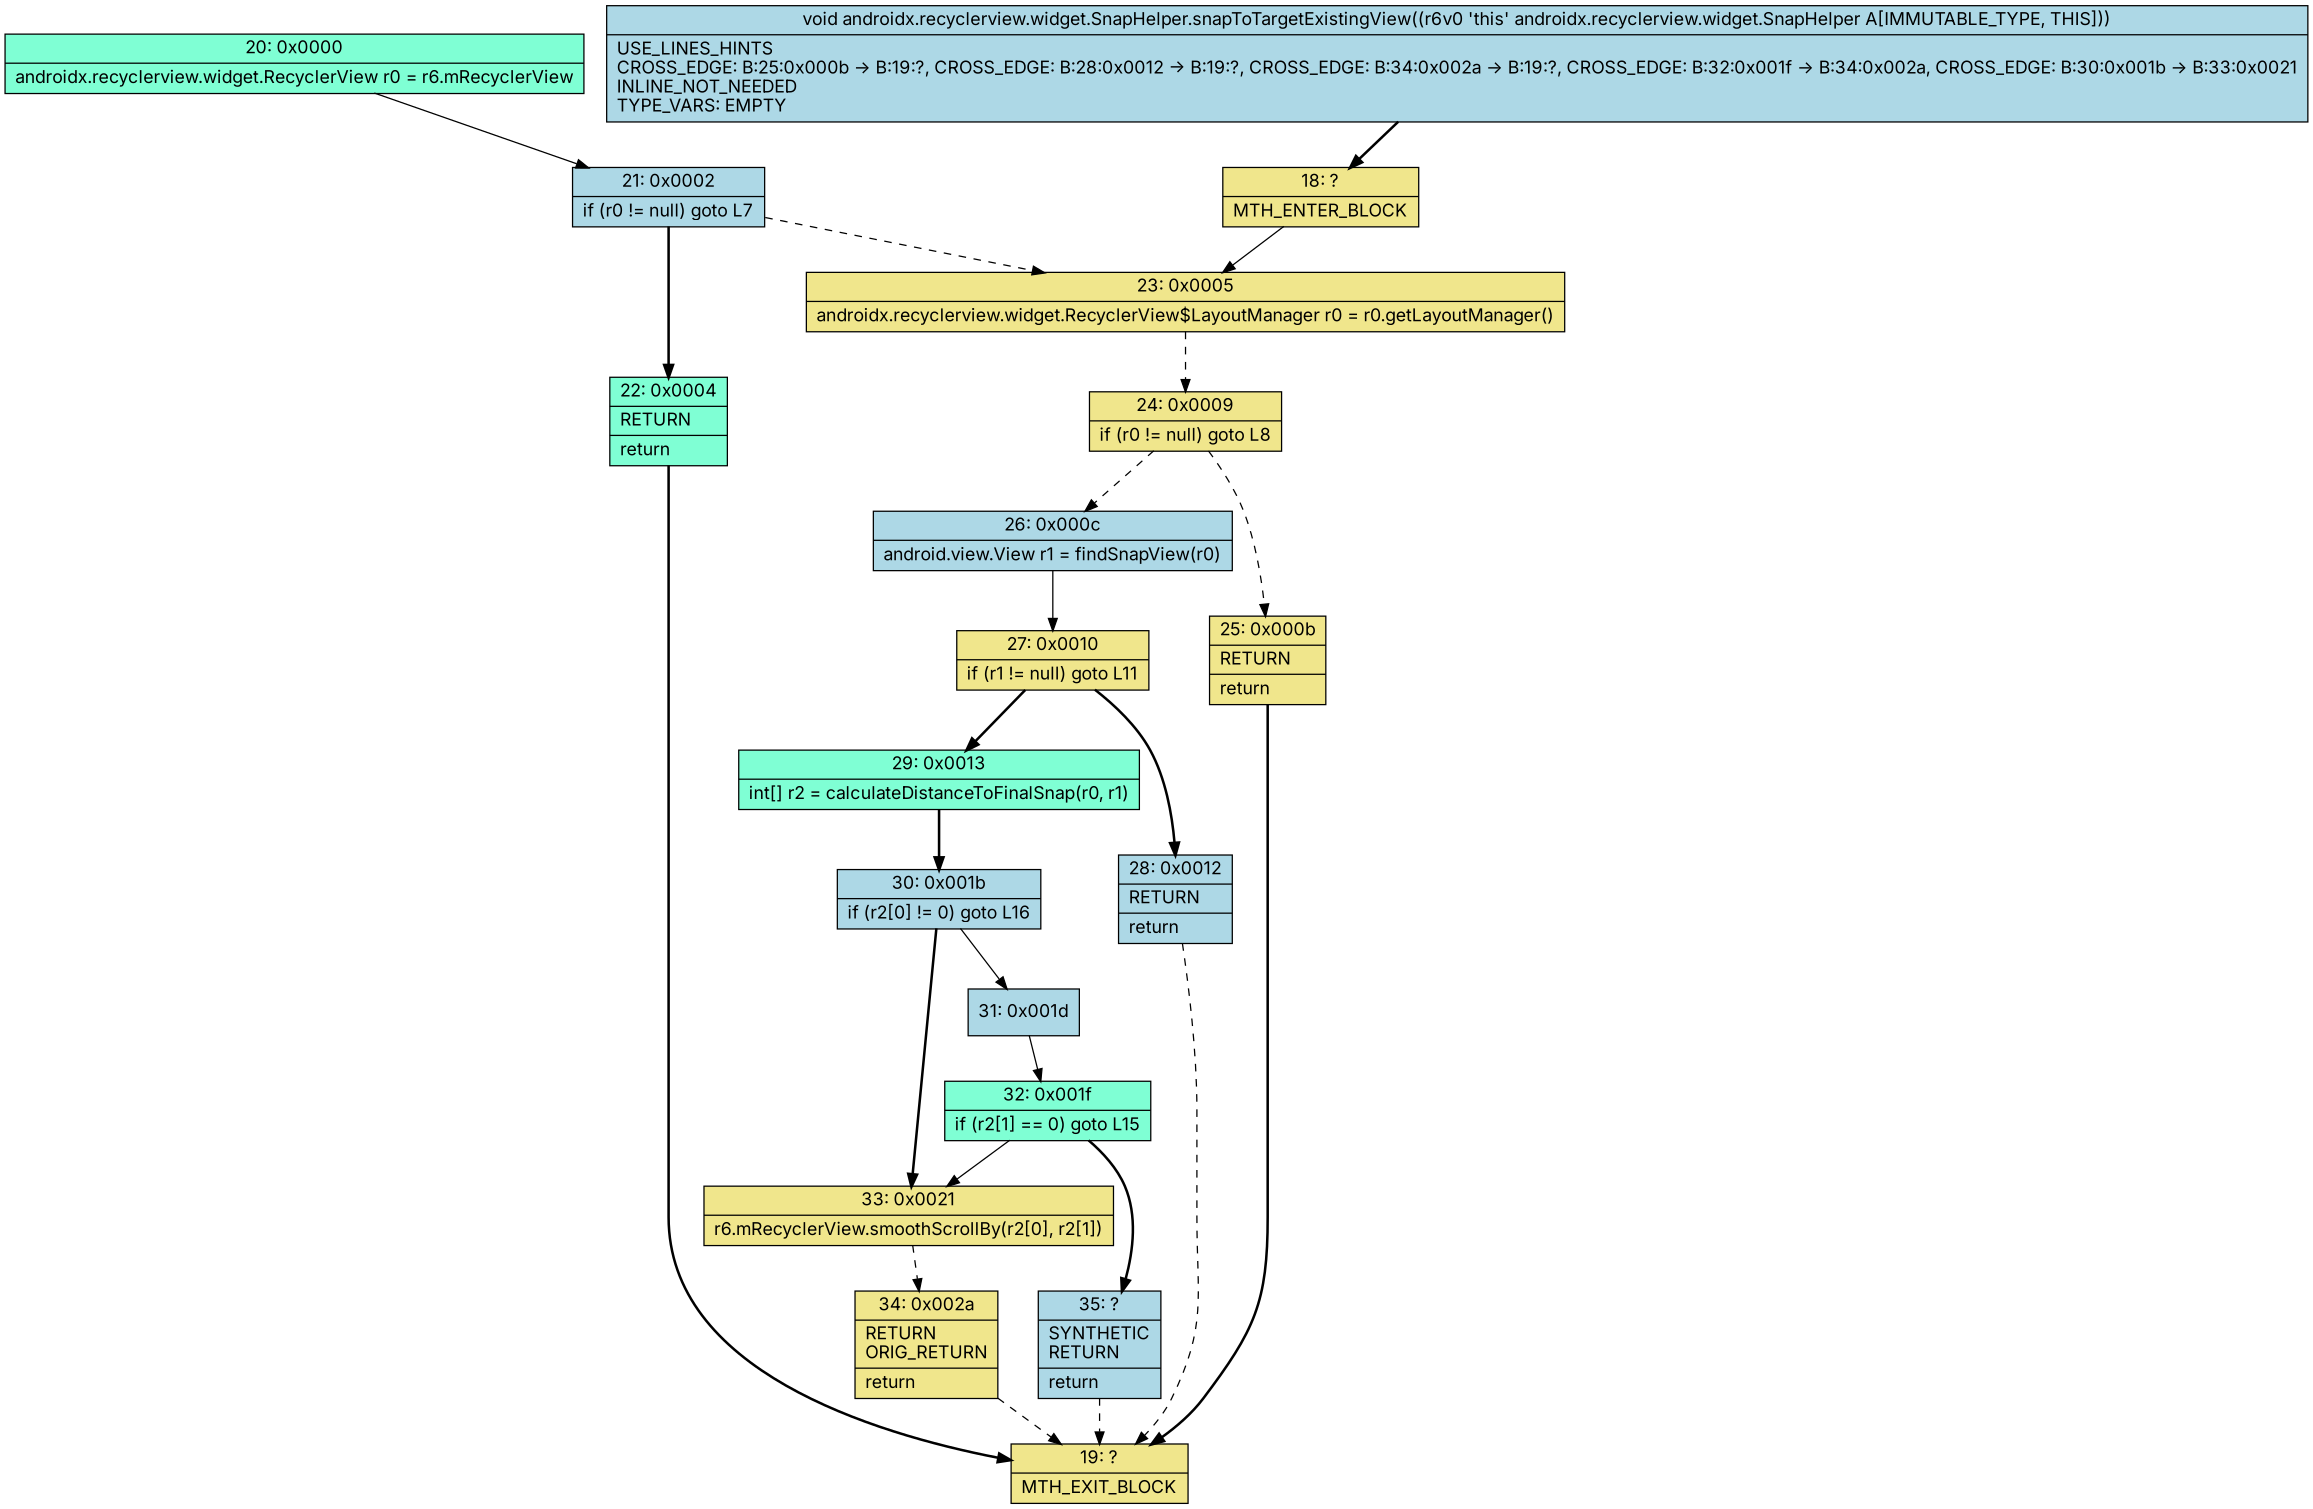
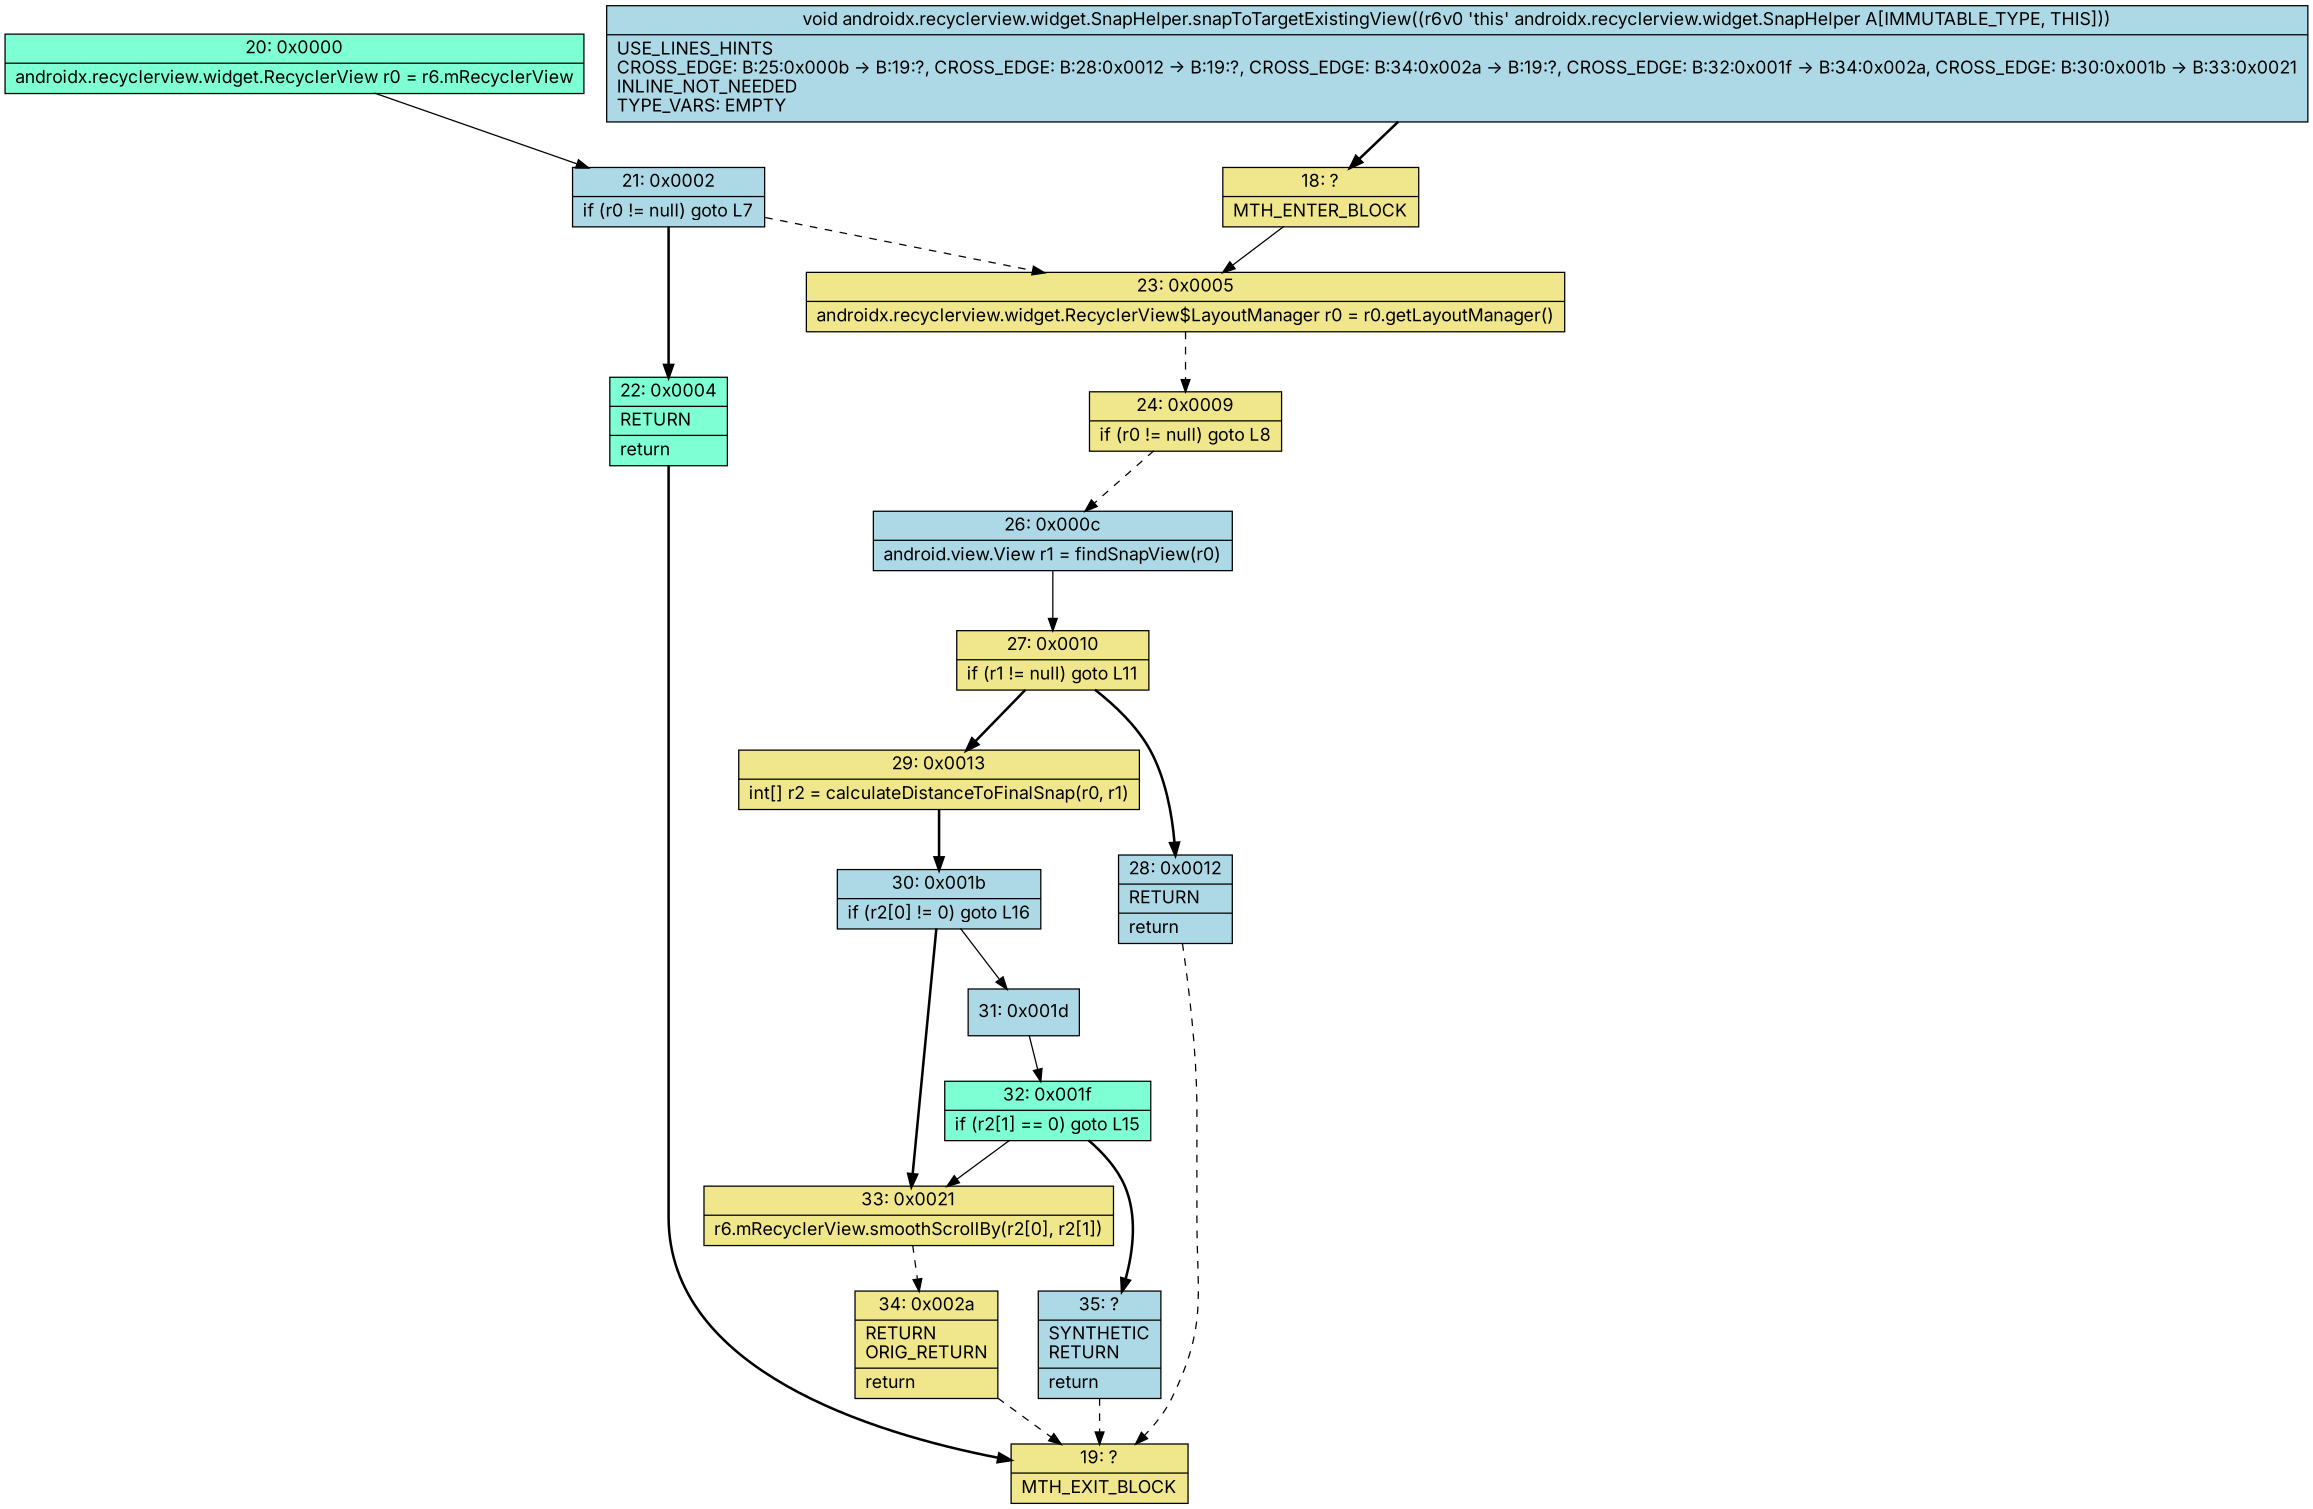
node "25: 0x000b": removed
node "29: 0x0013": fillcolor aquamarine -> khaki
